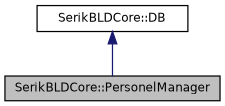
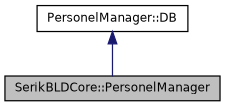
node "SerikBLDCore::DB": label "SerikBLDCore::DB" -> "PersonelManager::DB"
